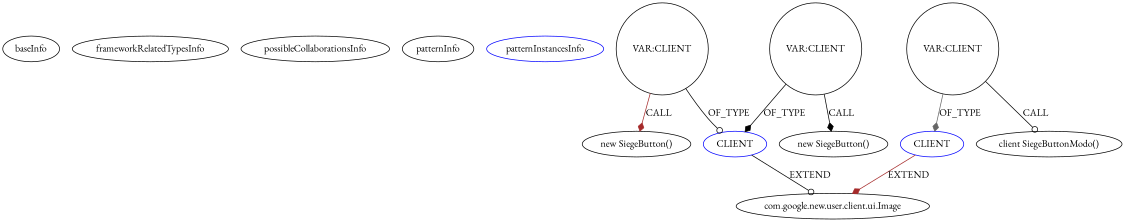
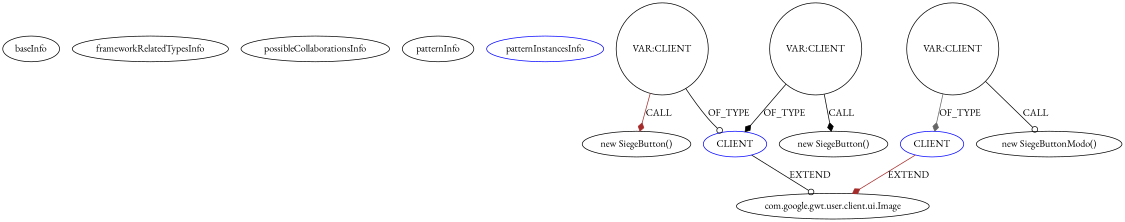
node "client SiegeButtonModo()": label "client SiegeButtonModo()" -> "new SiegeButtonModo()"
node "com.google.new.user.client.ui.Image": label "com.google.new.user.client.ui.Image" -> "com.google.gwt.user.client.ui.Image"
